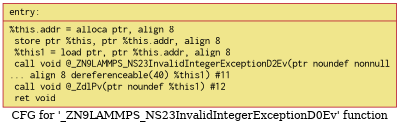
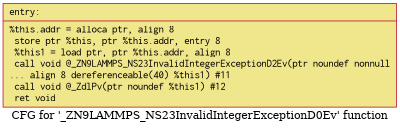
node "entry:": text "store ptr %this, ptr %this.addr, align 8" -> "store ptr %this, ptr %this.addr, entry 8"
